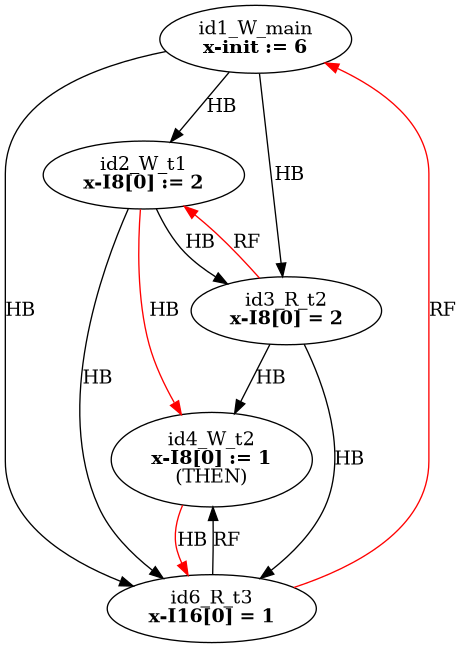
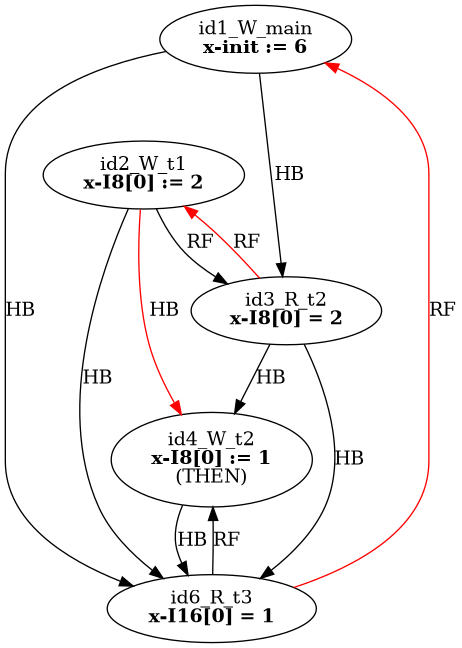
edge "id1_W_main" -> "id2_W_t1": removed, label "HB"
edge "id2_W_t1" -> "id3_R_t2": label "HB" -> "RF"
edge "id4_W_t2" -> "id6_R_t3": color red -> black
